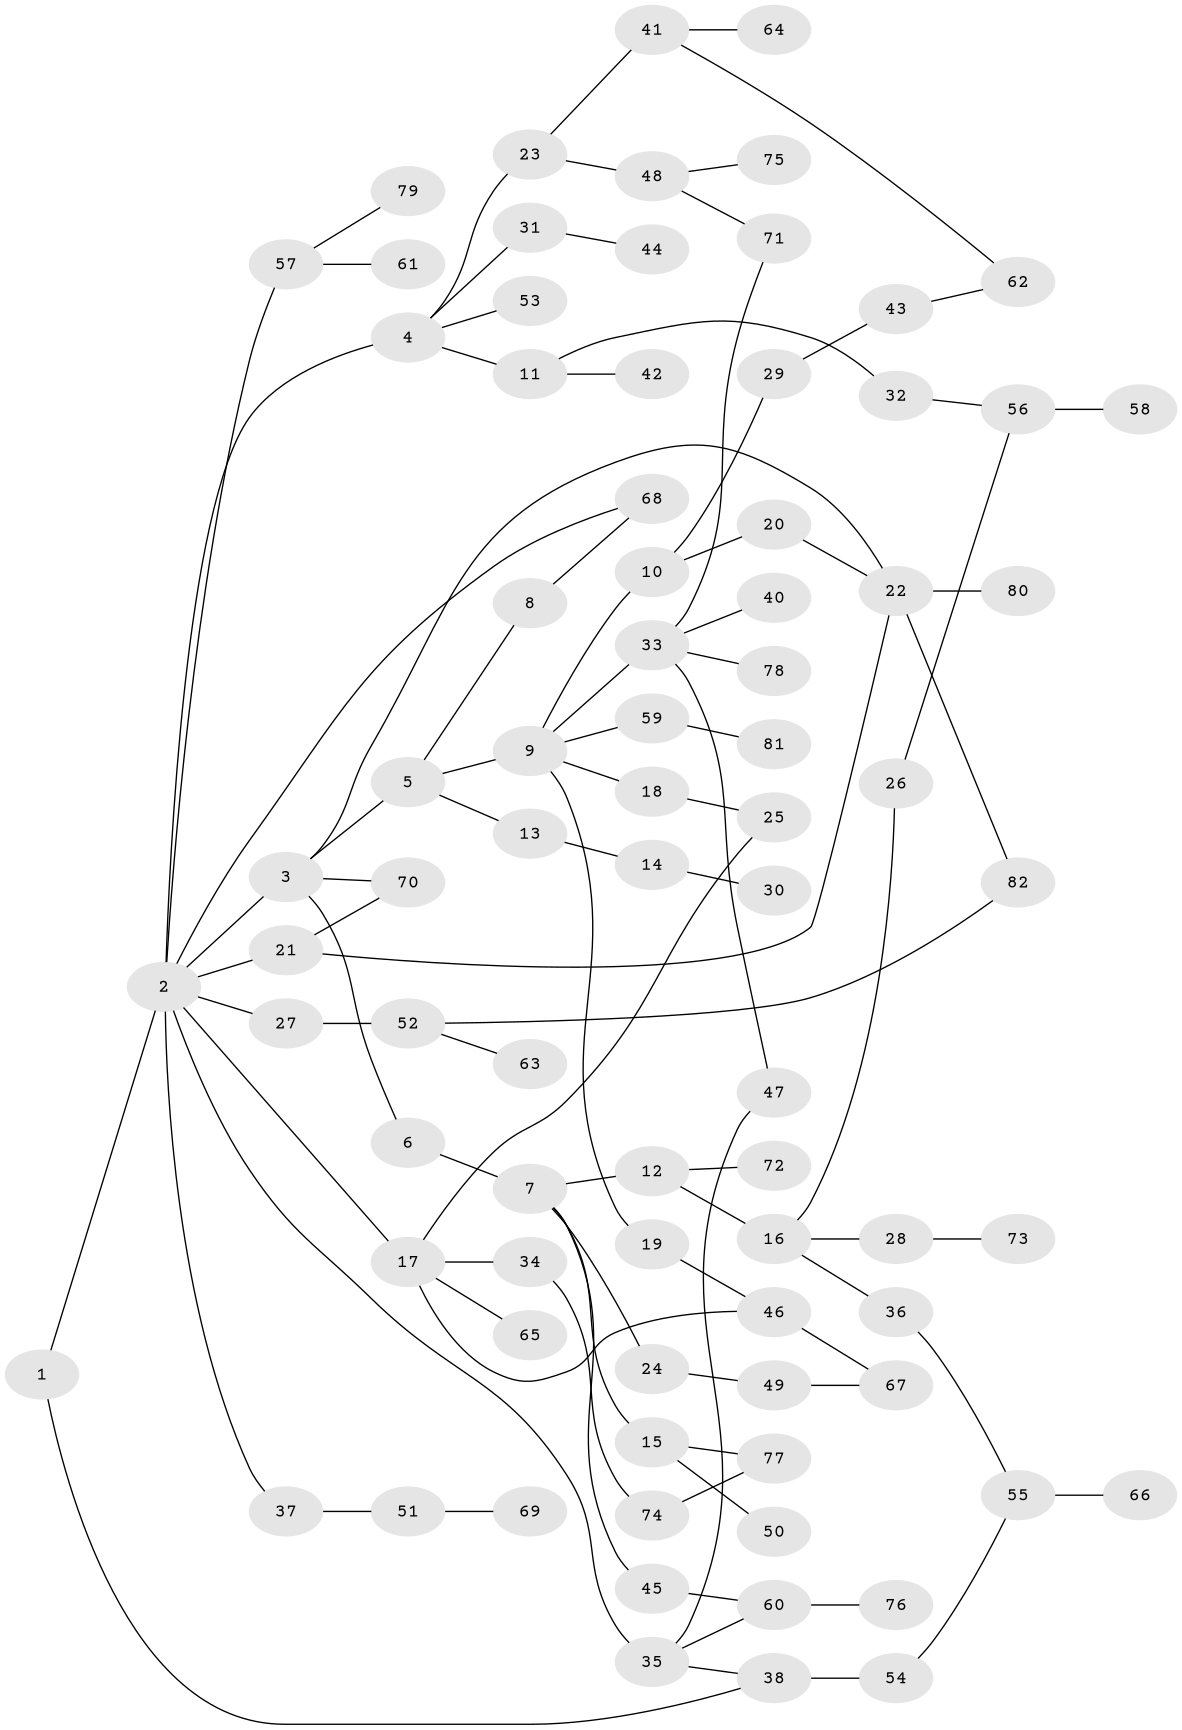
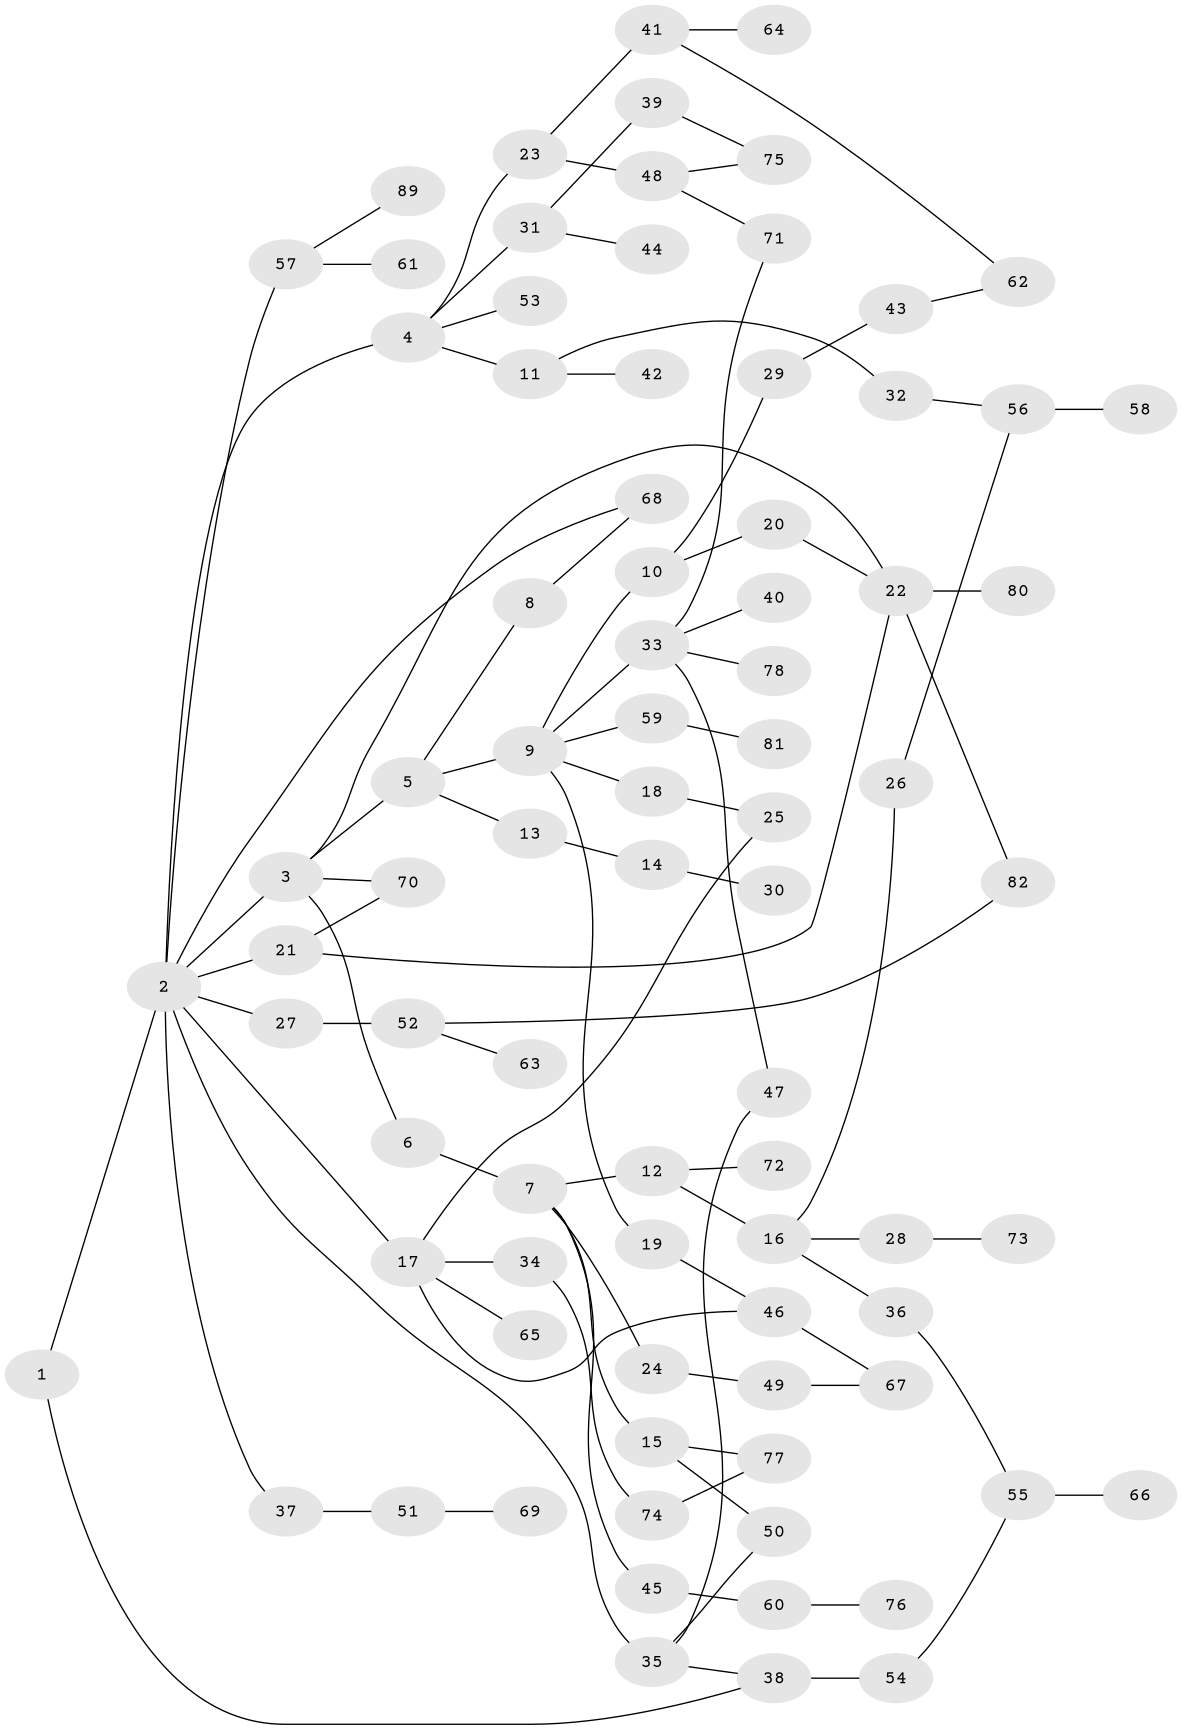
node "39": added
node "79": label "79" -> "89"
edge "60" -- "35": now "50" -- "35"
